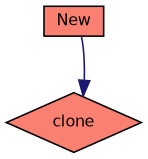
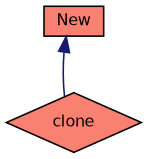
edge "New" -> "clone": reversed
